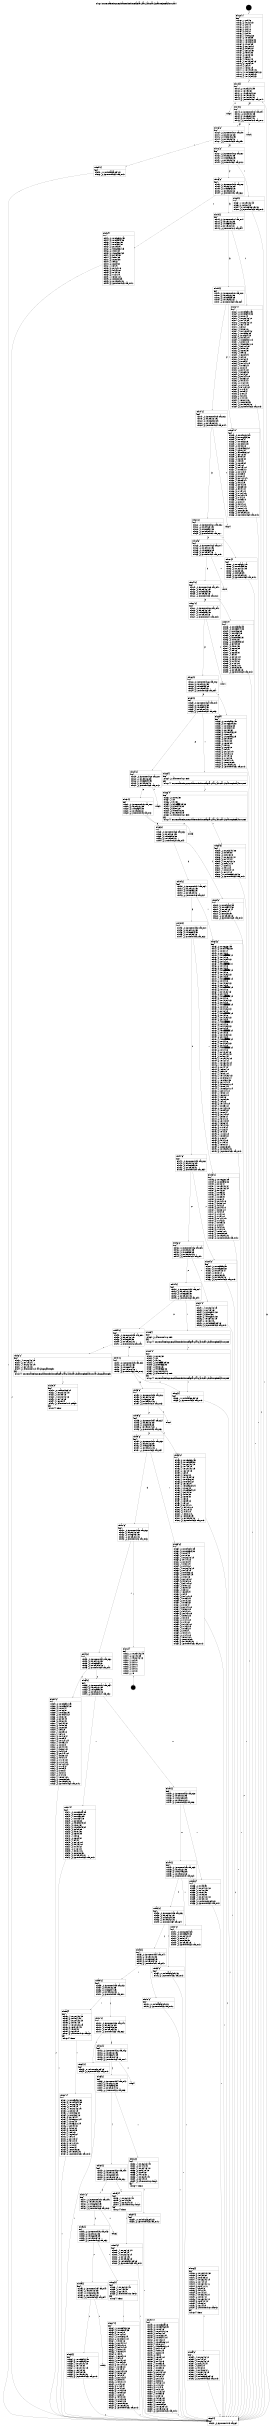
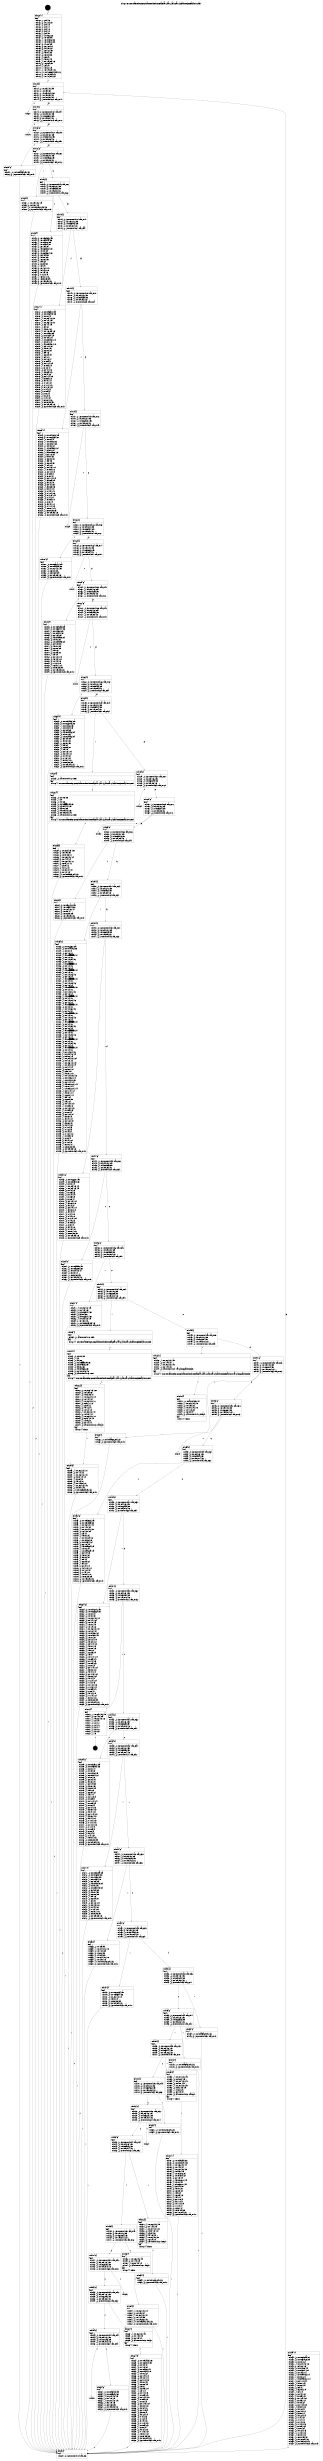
edge "0x402040 [40]" -> "0x4026c5 [15]": now "0x402040 [40]" -> "0x402068 [65]"
